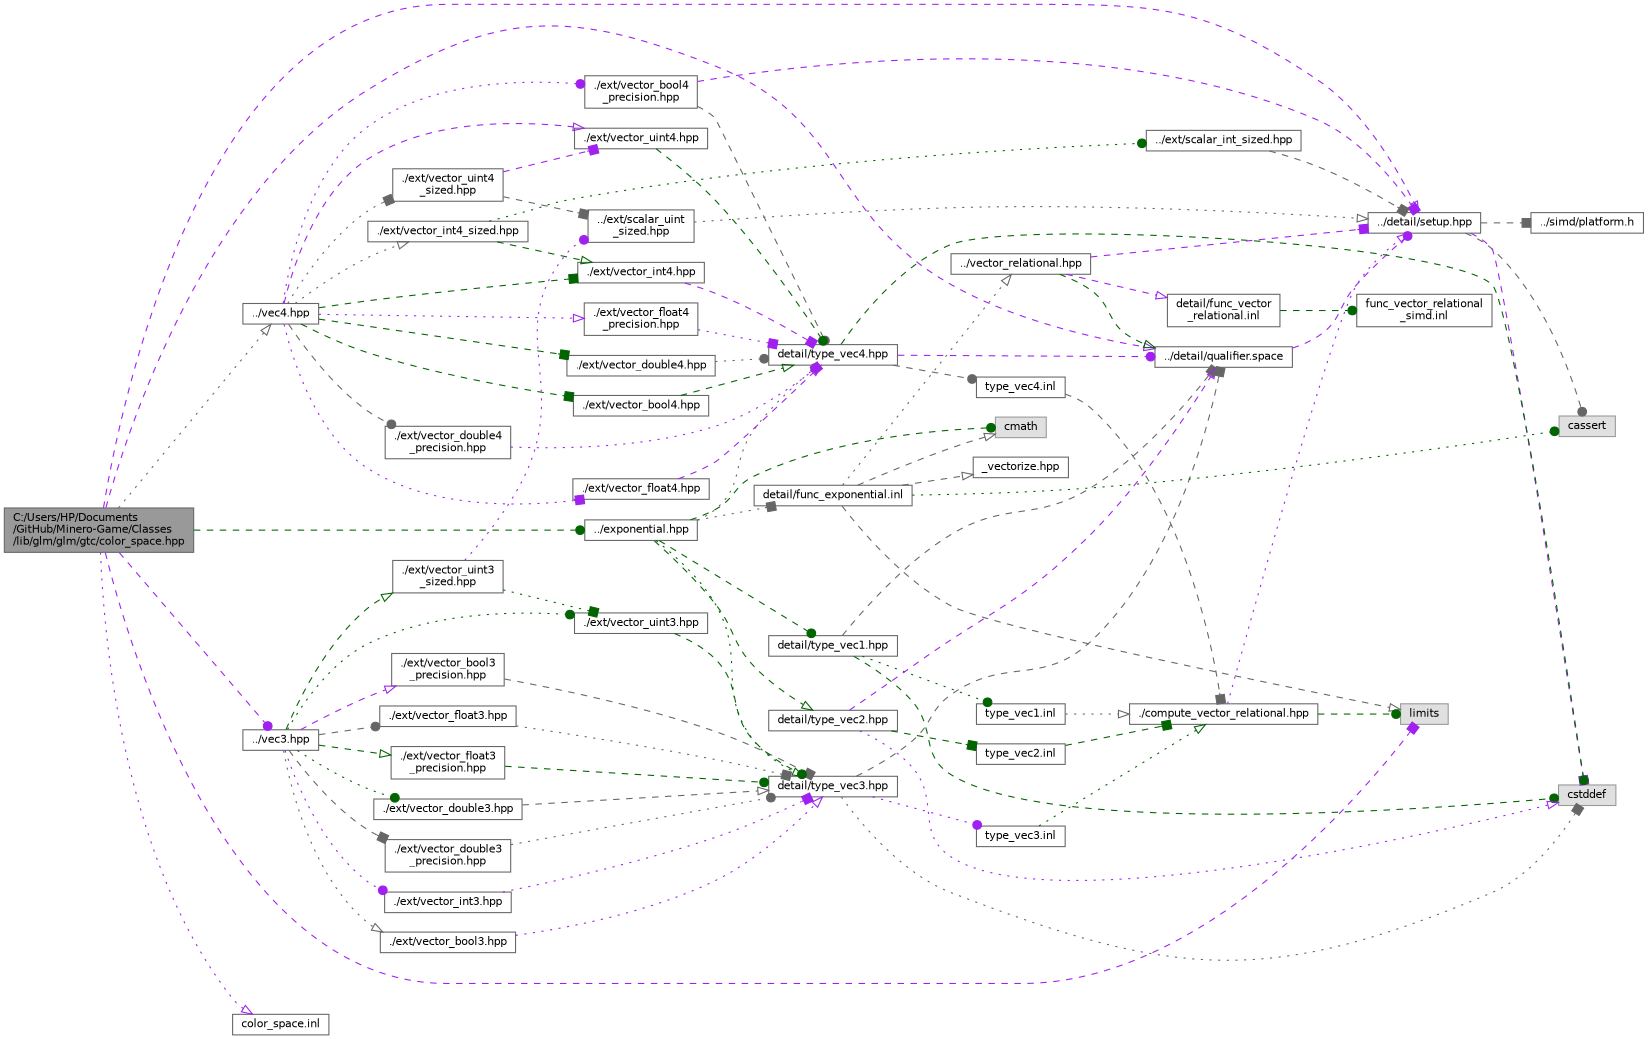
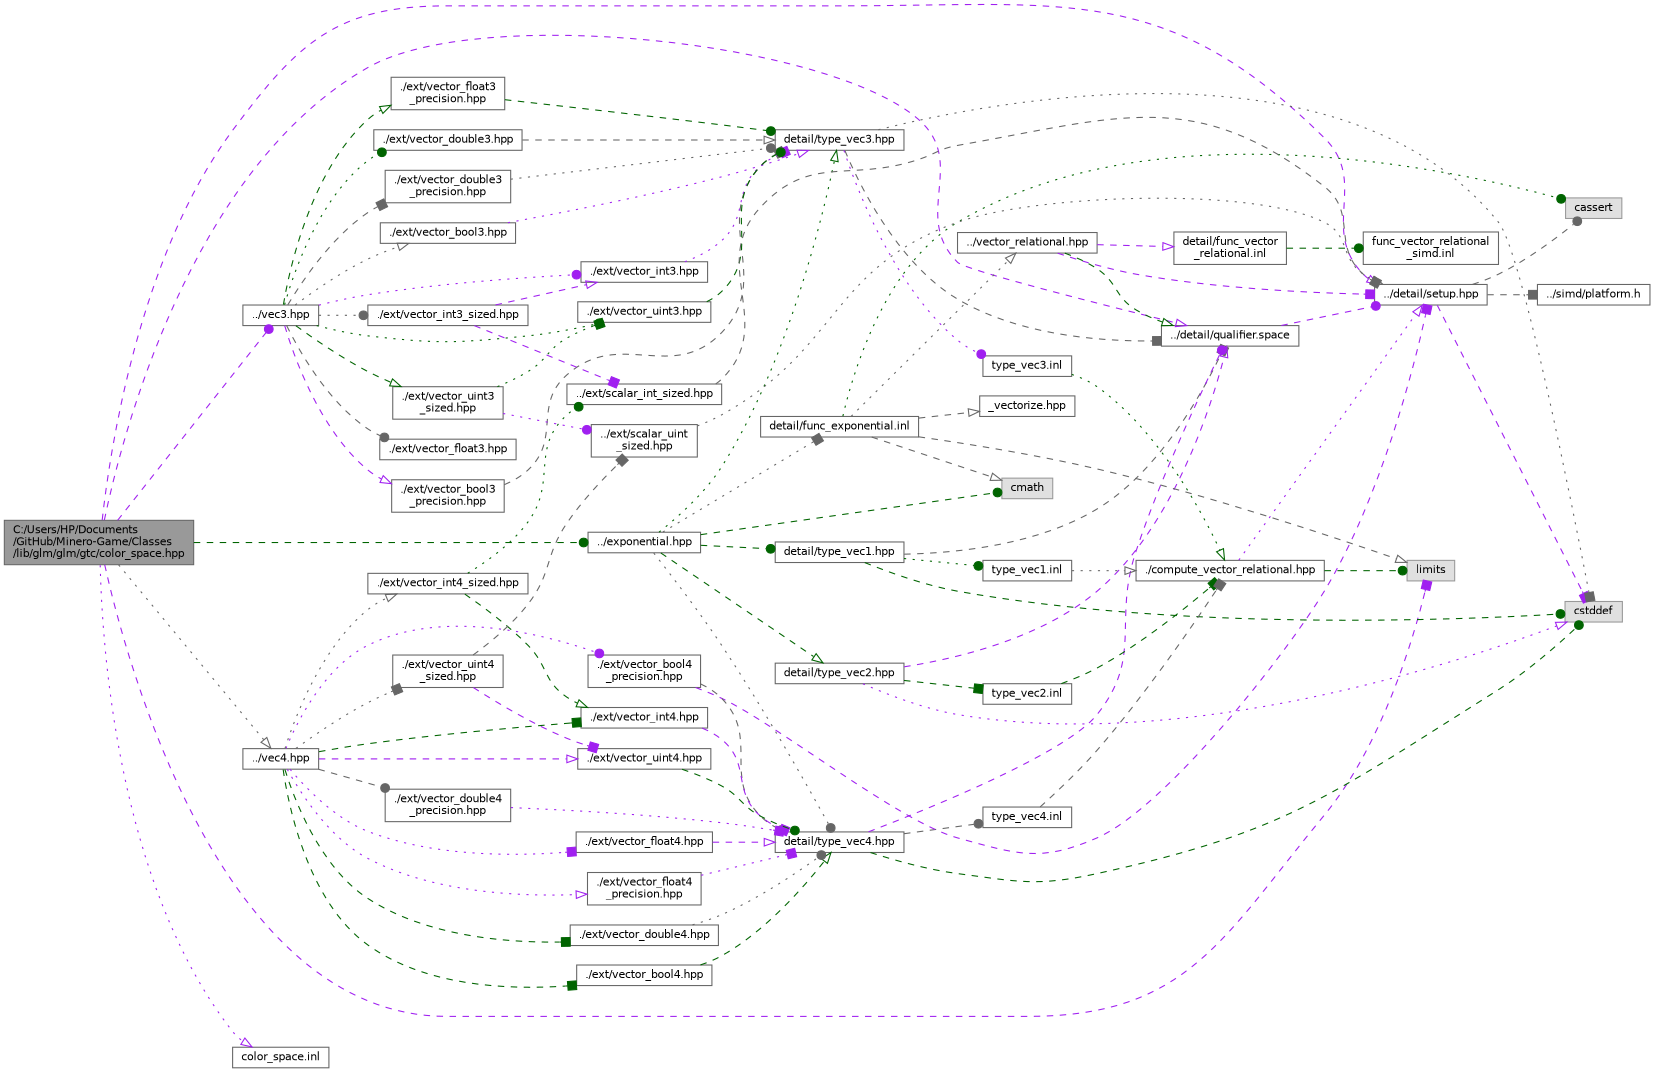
node "./ext/vector_int3_sized.hpp": added
edge "./ext/vector_float3.hpp" -> "detail/type_vec3.hpp": removed
